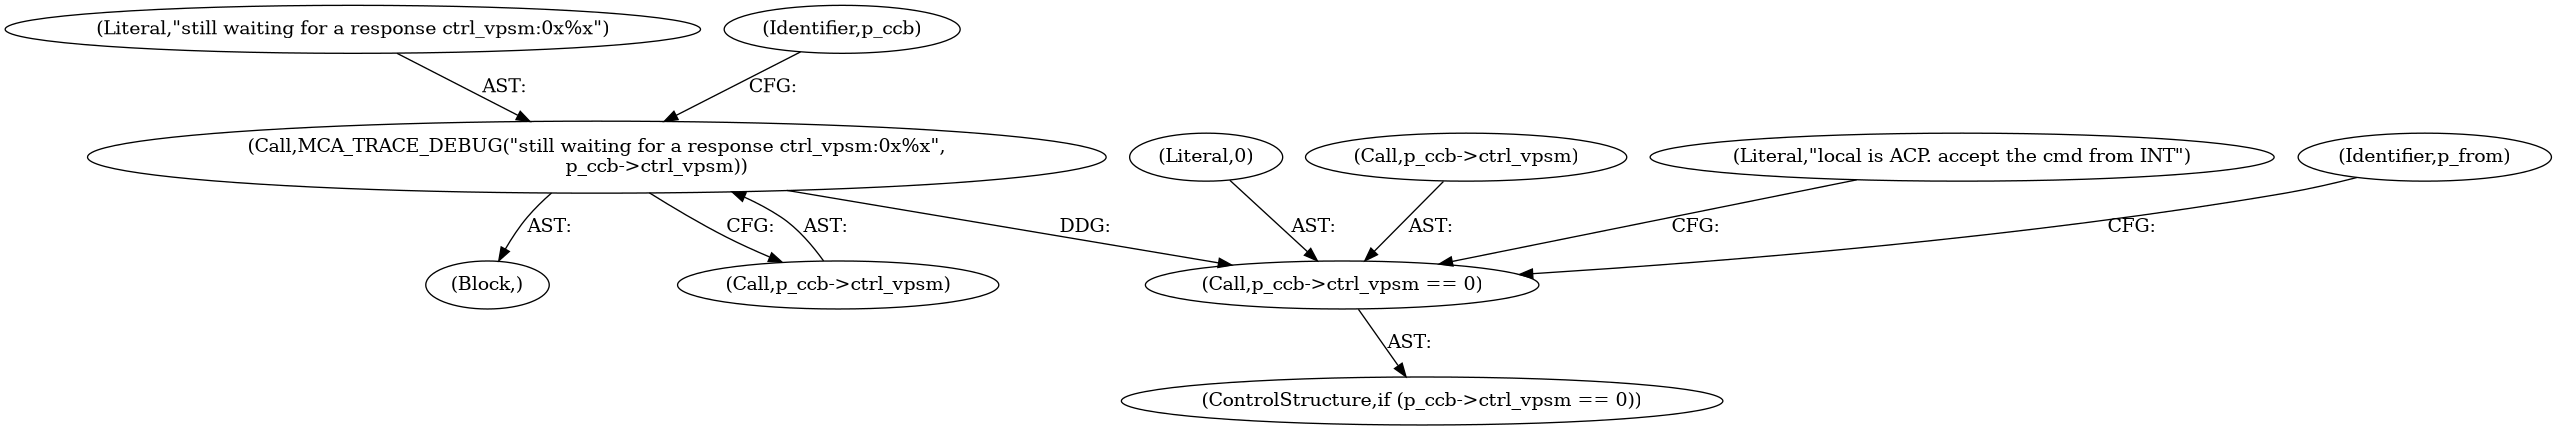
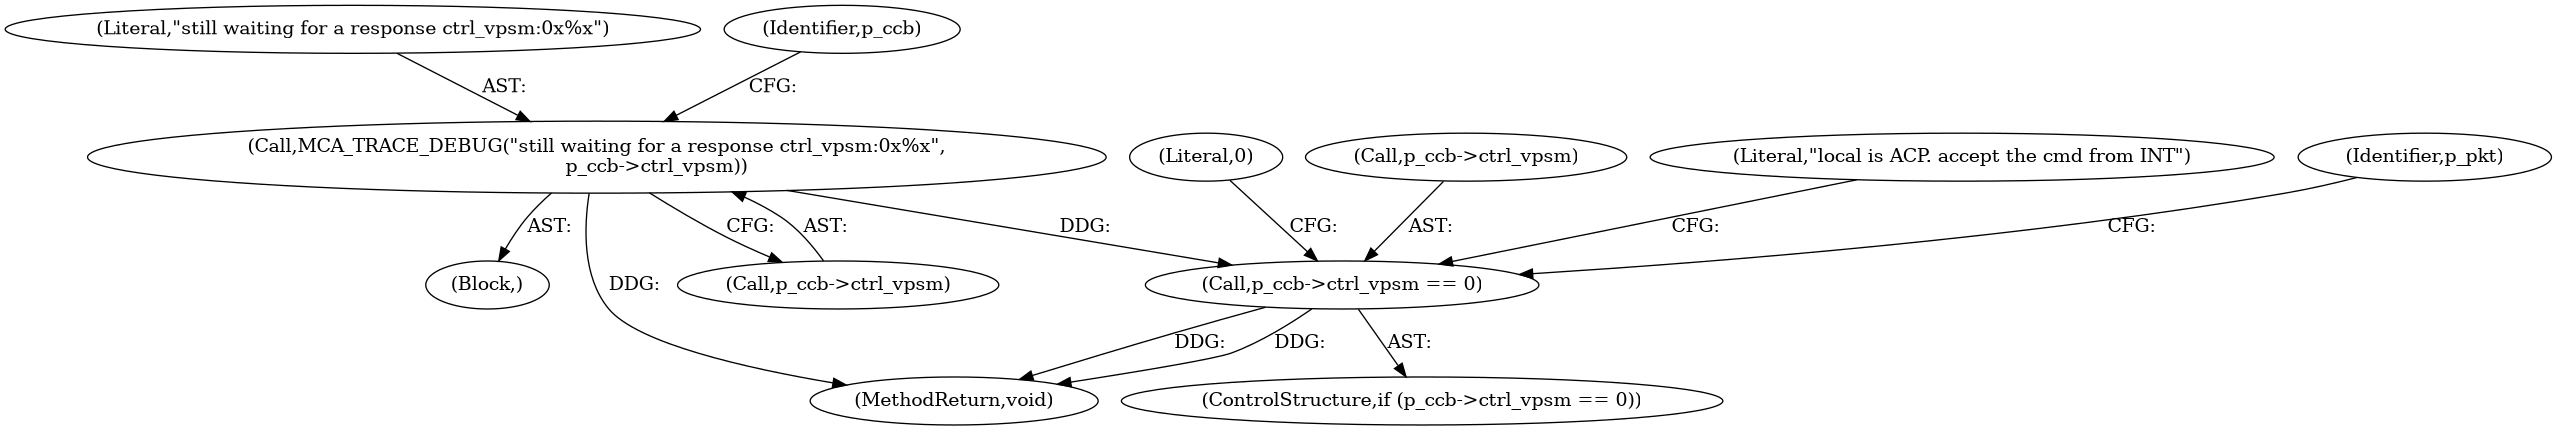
node "(Identifier,p_from)": label "(Identifier,p_from)" -> "(Identifier,p_pkt)"
edge "(Literal,0)" -> "(Call,p_ccb->ctrl_vpsm == 0)": label "AST: " -> "CFG: "
node "(MethodReturn,void)": added
